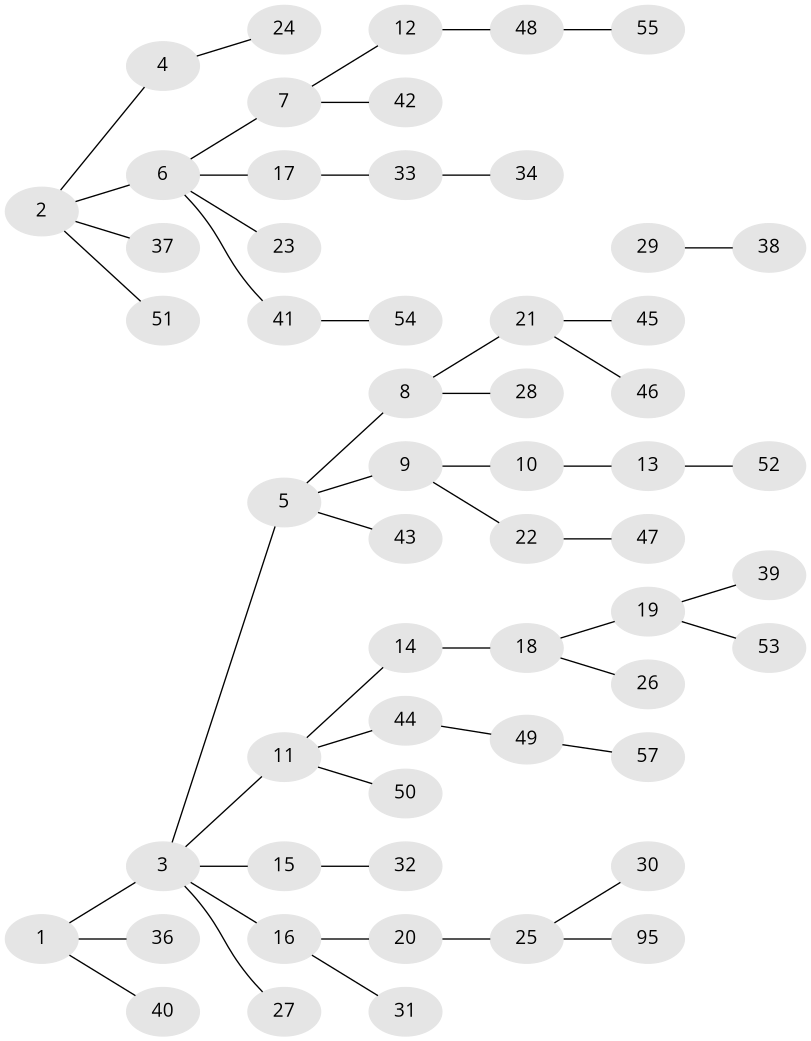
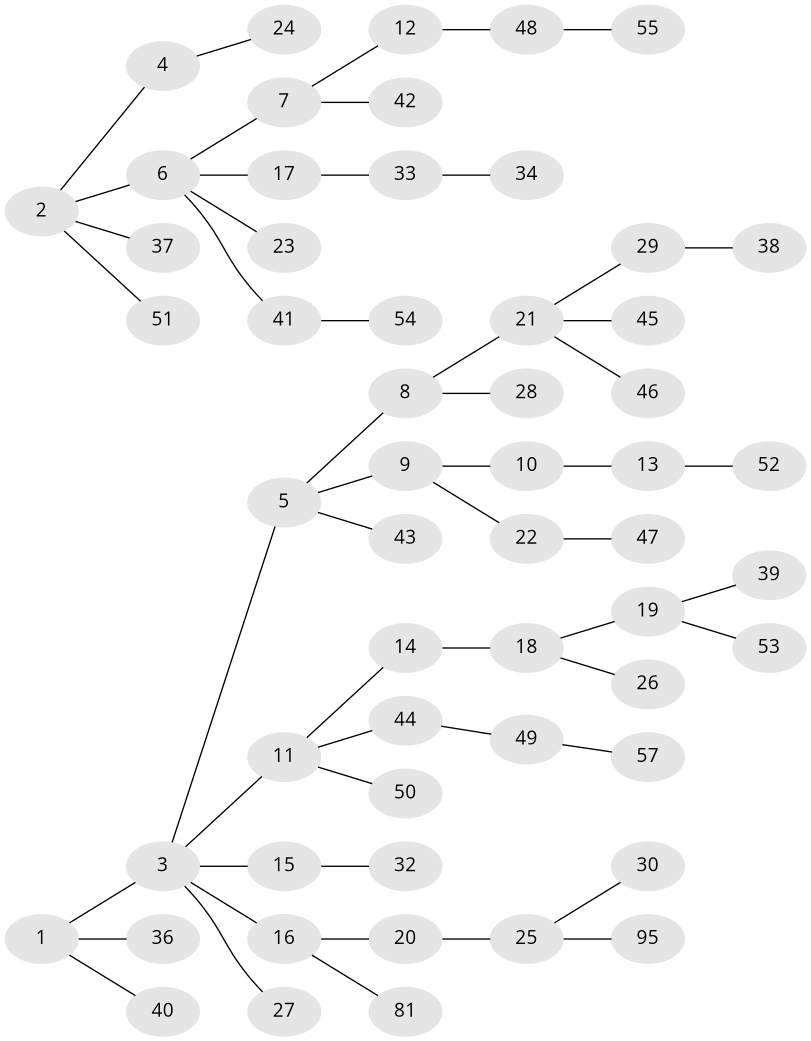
edge "29" -- "21": added
node "31": label "31" -> "81"
